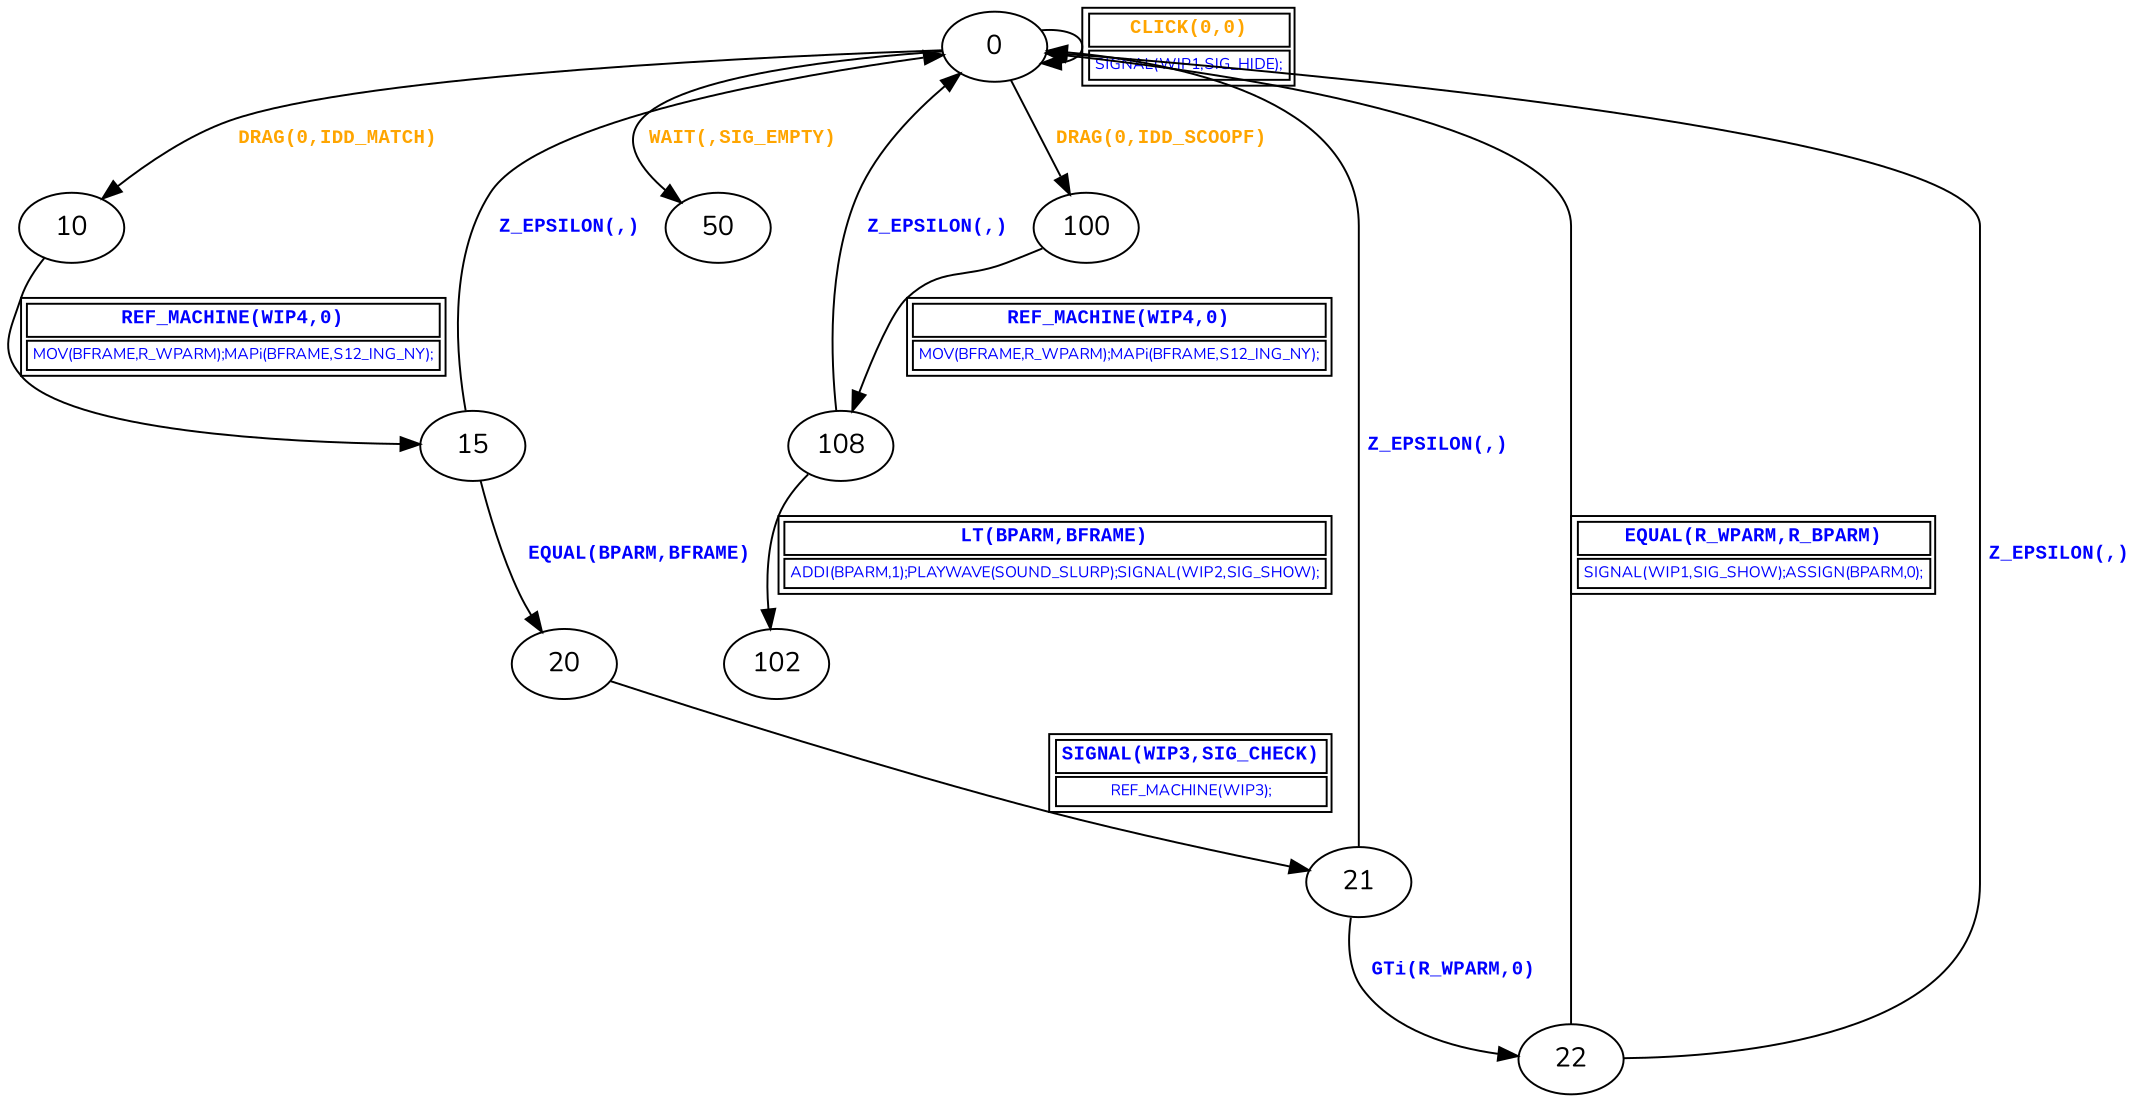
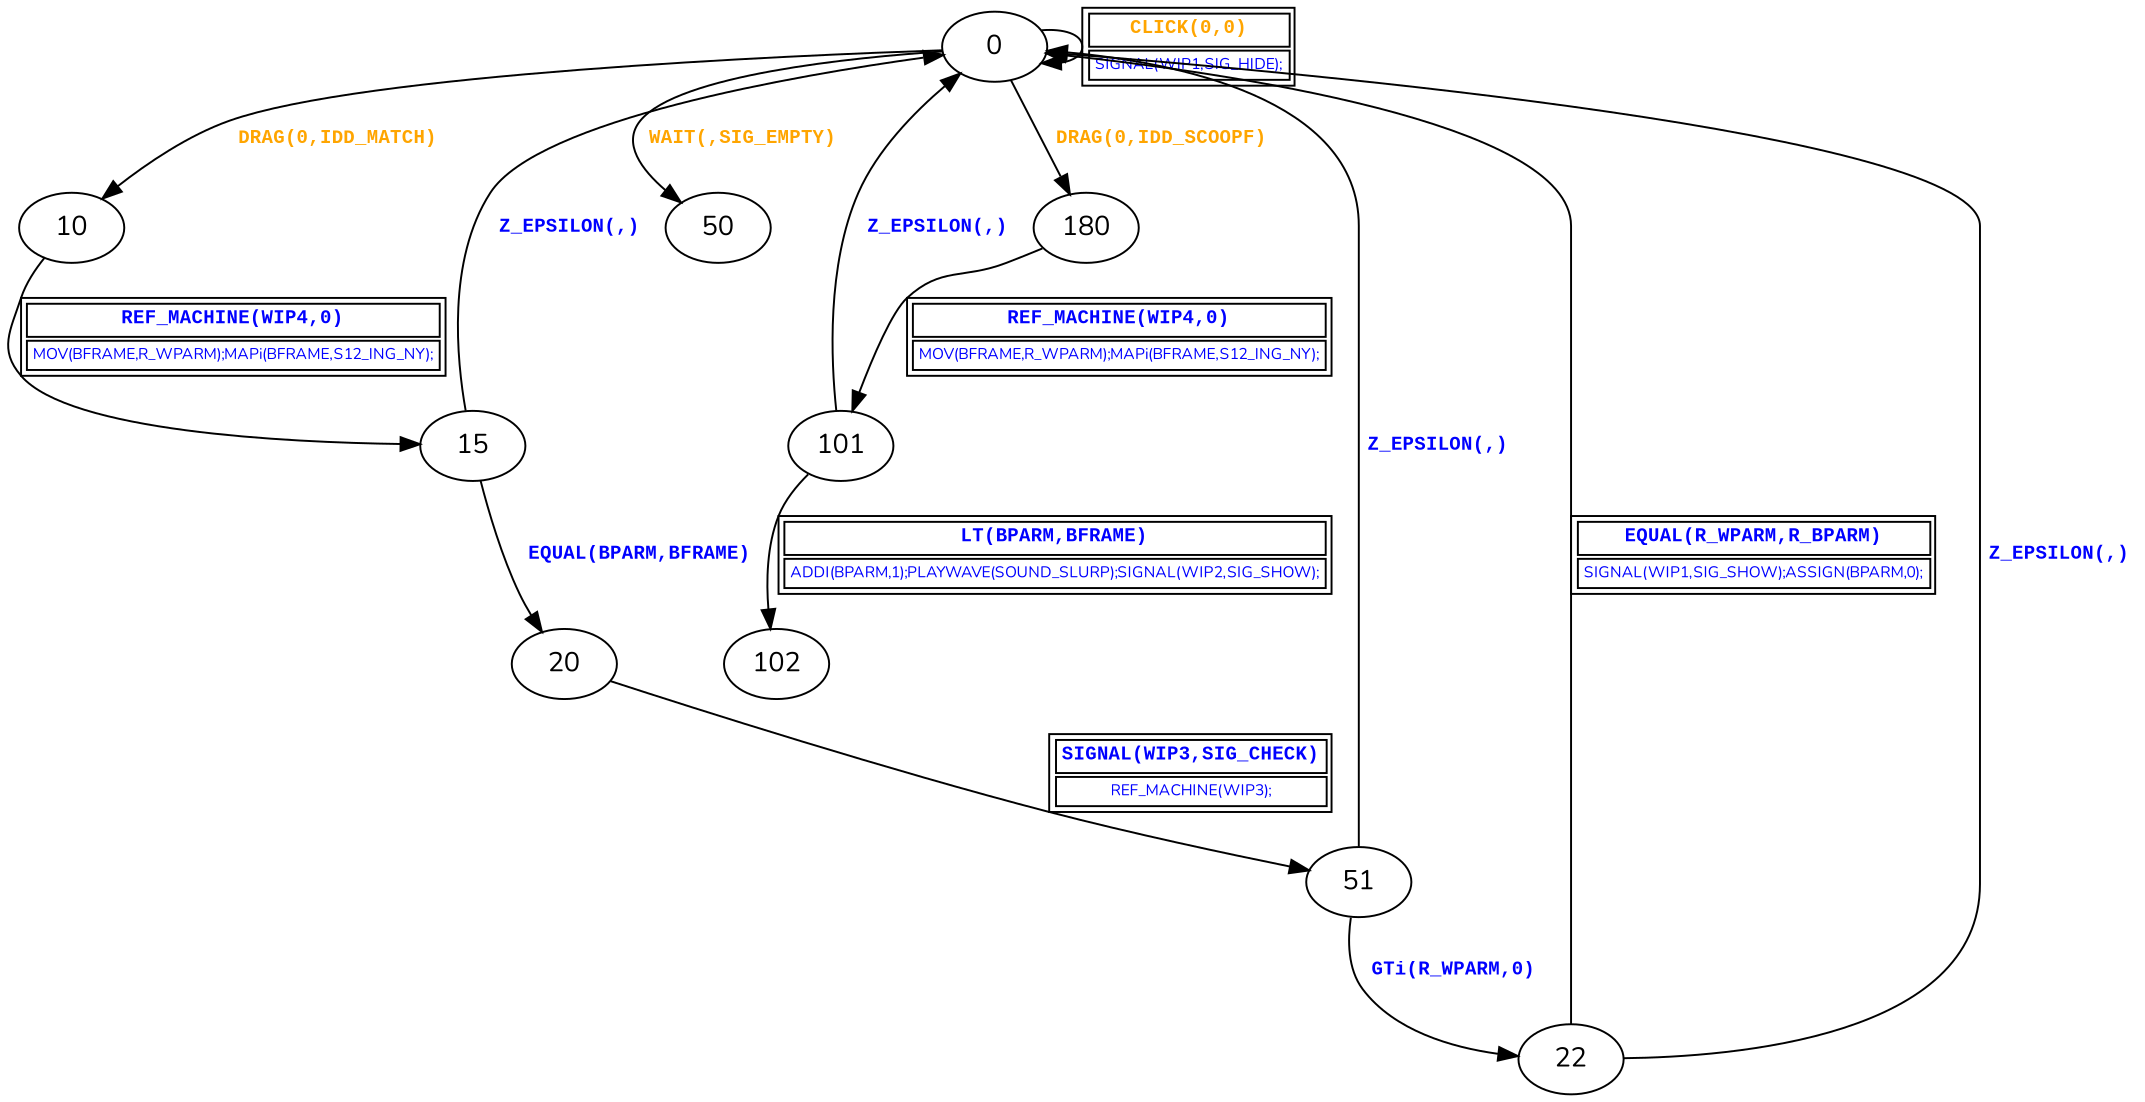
node "100": label "100" -> "180"
node "108": label "108" -> "101"
node "21": label "21" -> "51"
